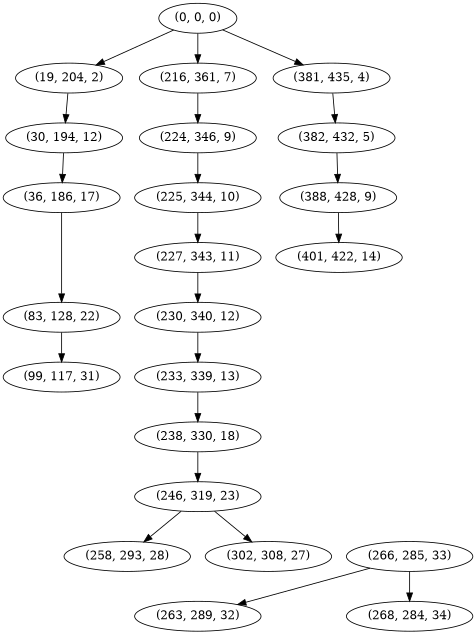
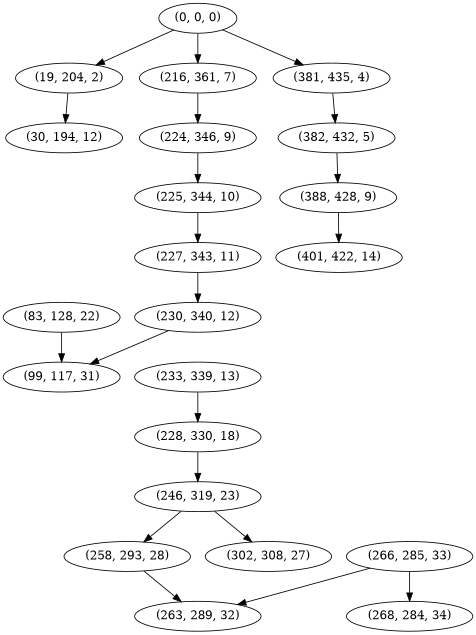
node "(36, 186, 17)": removed
edge "(230, 340, 12)" -> "(233, 339, 13)": now "(230, 340, 12)" -> "(99, 117, 31)"
node "(238, 330, 18)": label "(238, 330, 18)" -> "(228, 330, 18)"
edge "(258, 293, 28)" -> "(263, 289, 32)": added
